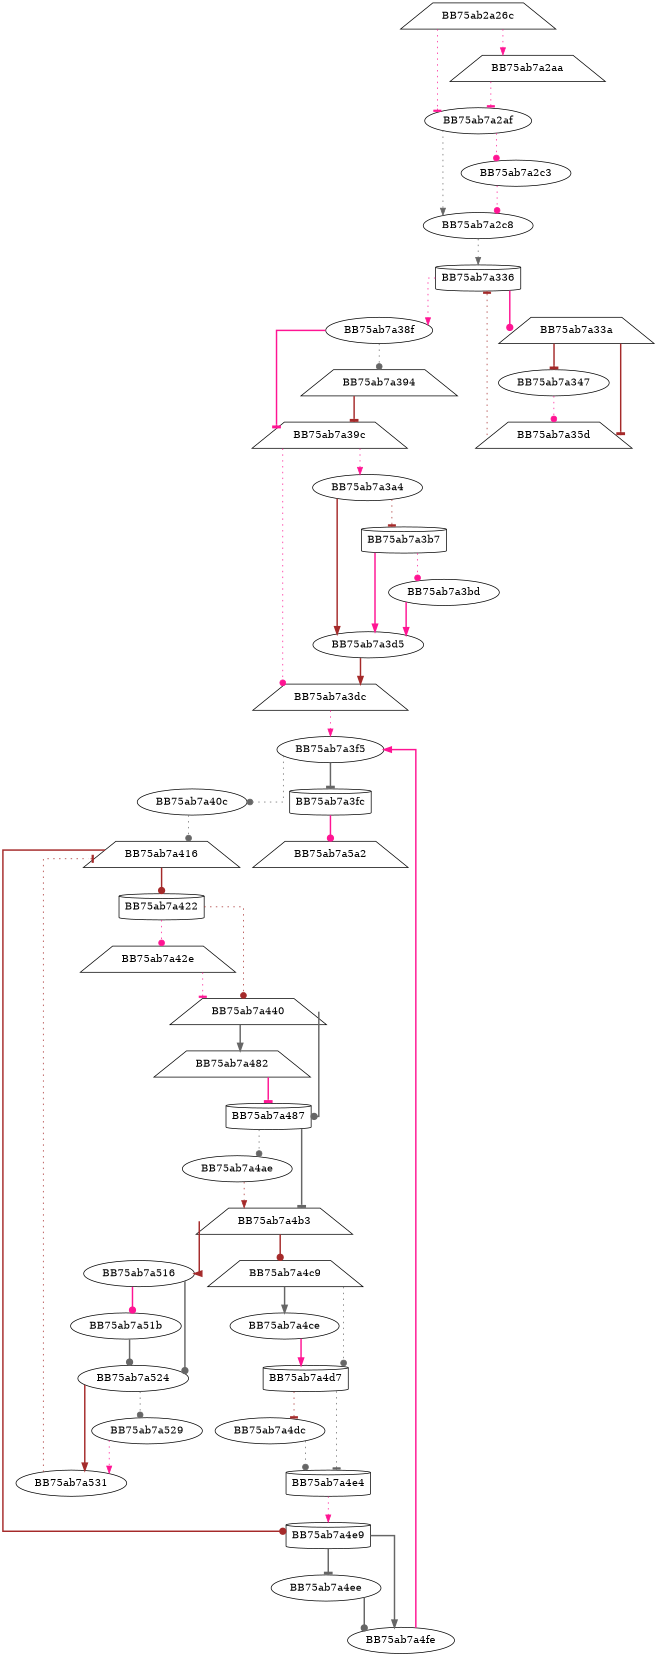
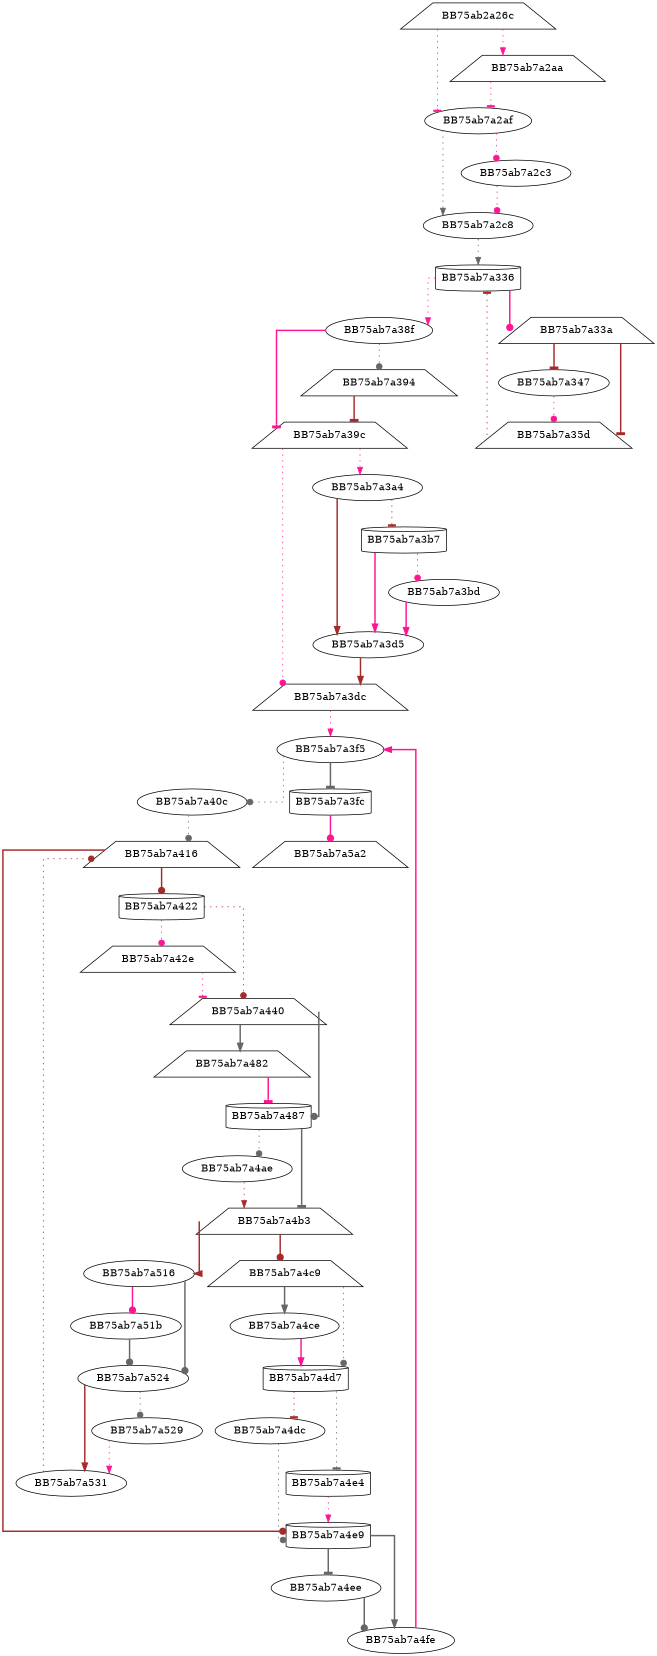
edge "BB75ab7a531" -> "BB75ab7a416": arrowhead tee -> dot
edge "BB75ab7a4dc" -> "BB75ab7a4e4": now "BB75ab7a4dc" -> "BB75ab7a4e9"
